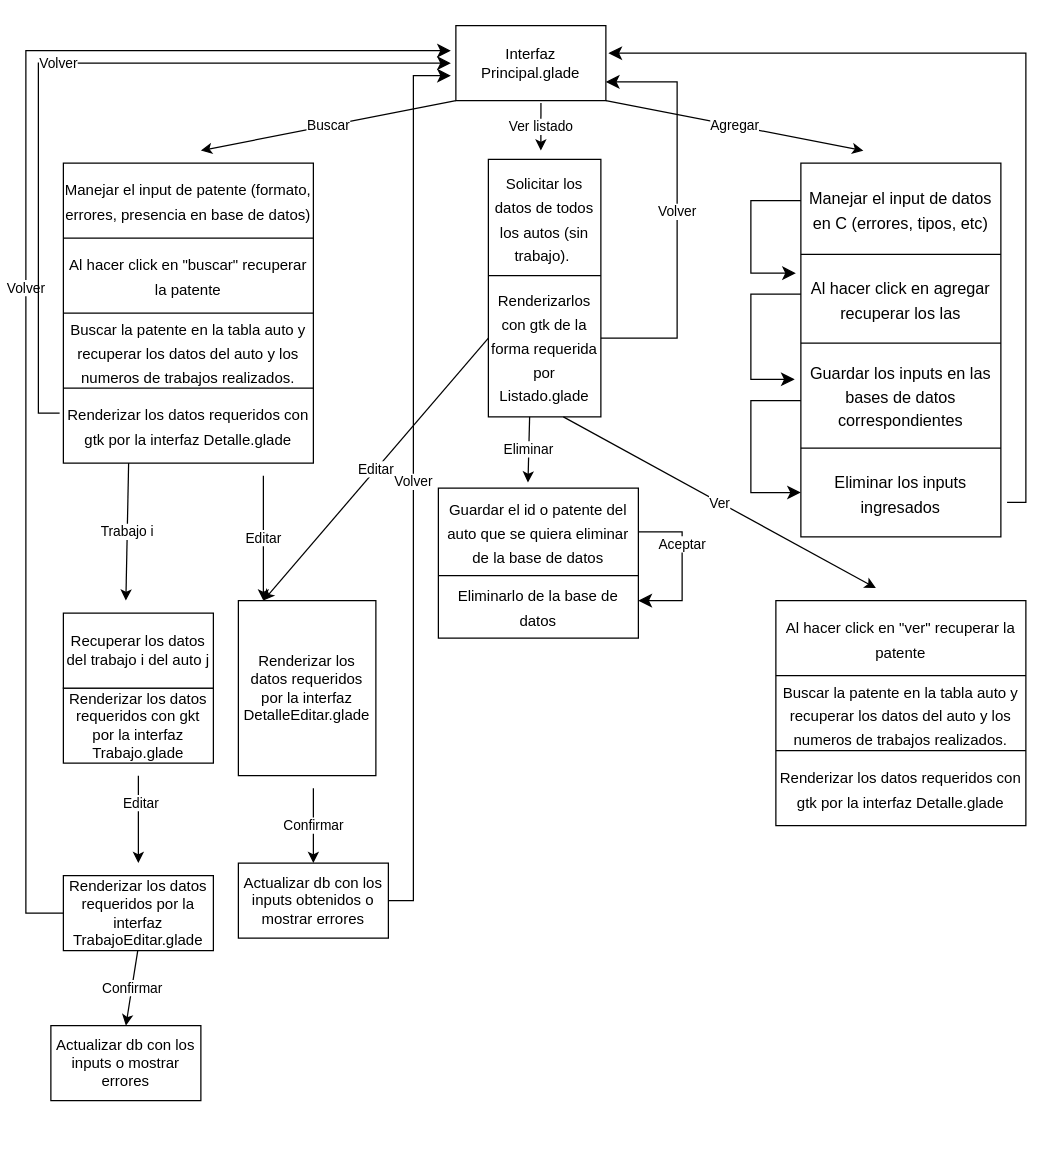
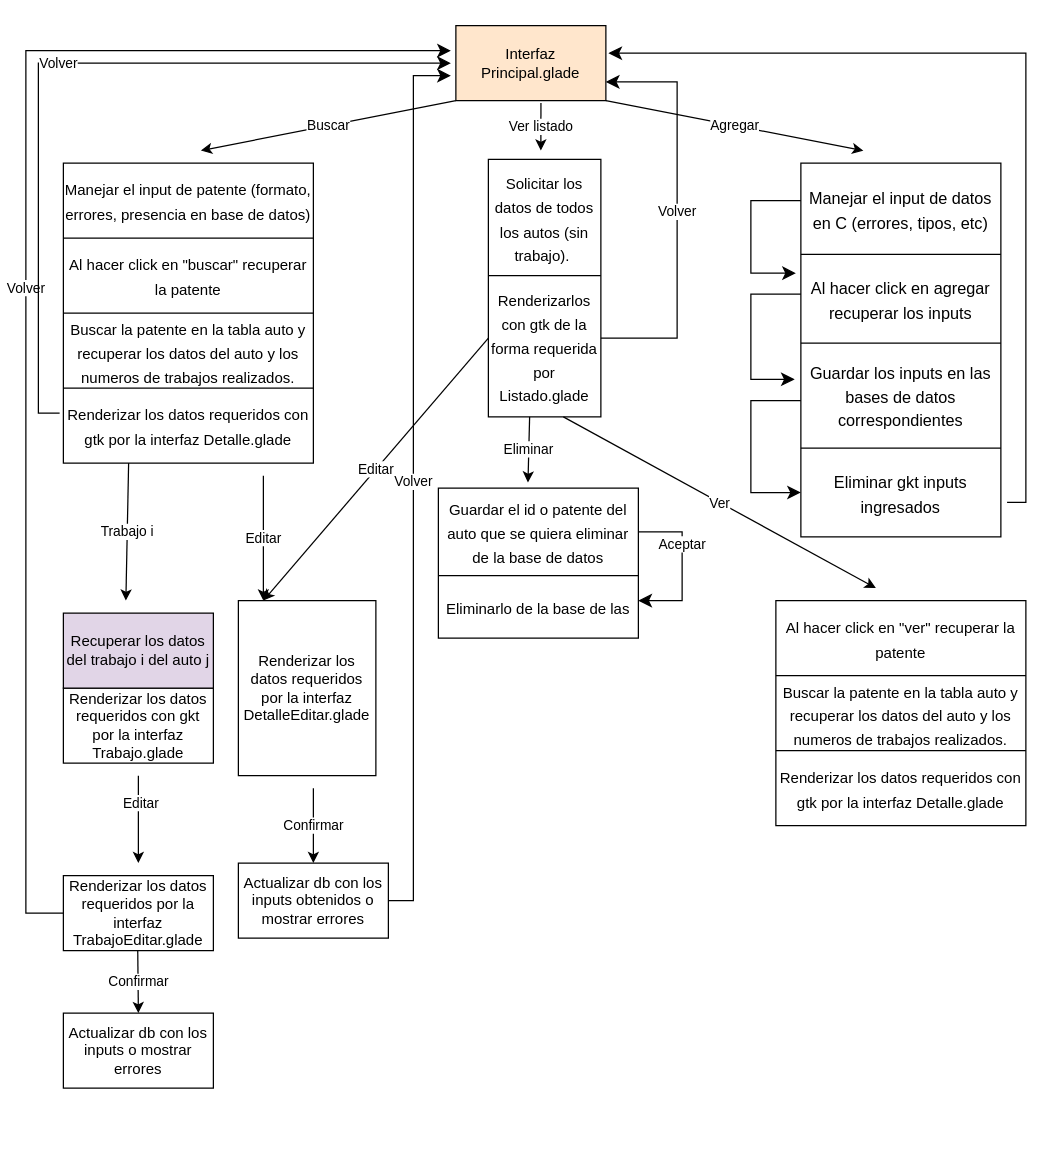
node "Interfaz Principal.glade": fillcolor #ffffff -> #ffe6cc
node "Al hacer click en agregar recuperar los las": label "Al hacer click en agregar recuperar los las" -> "Al hacer click en agregar recuperar los inputs"
node "Eliminar los inputs ingresados": label "Eliminar los inputs ingresados" -> "Eliminar gkt inputs ingresados"
node "Eliminarlo de la base de datos": label "Eliminarlo de la base de datos" -> "Eliminarlo de la base de las"
node "Recuperar los datos del trabajo i del auto j": fillcolor #ffffff -> #e1d5e7
node "Actualizar db con los inputs o mostrar errores": moved (126, 1063) -> (138, 1051)
